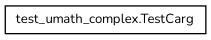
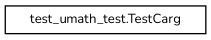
node "test_umath_complex.TestCarg": label "test_umath_complex.TestCarg" -> "test_umath_test.TestCarg"
